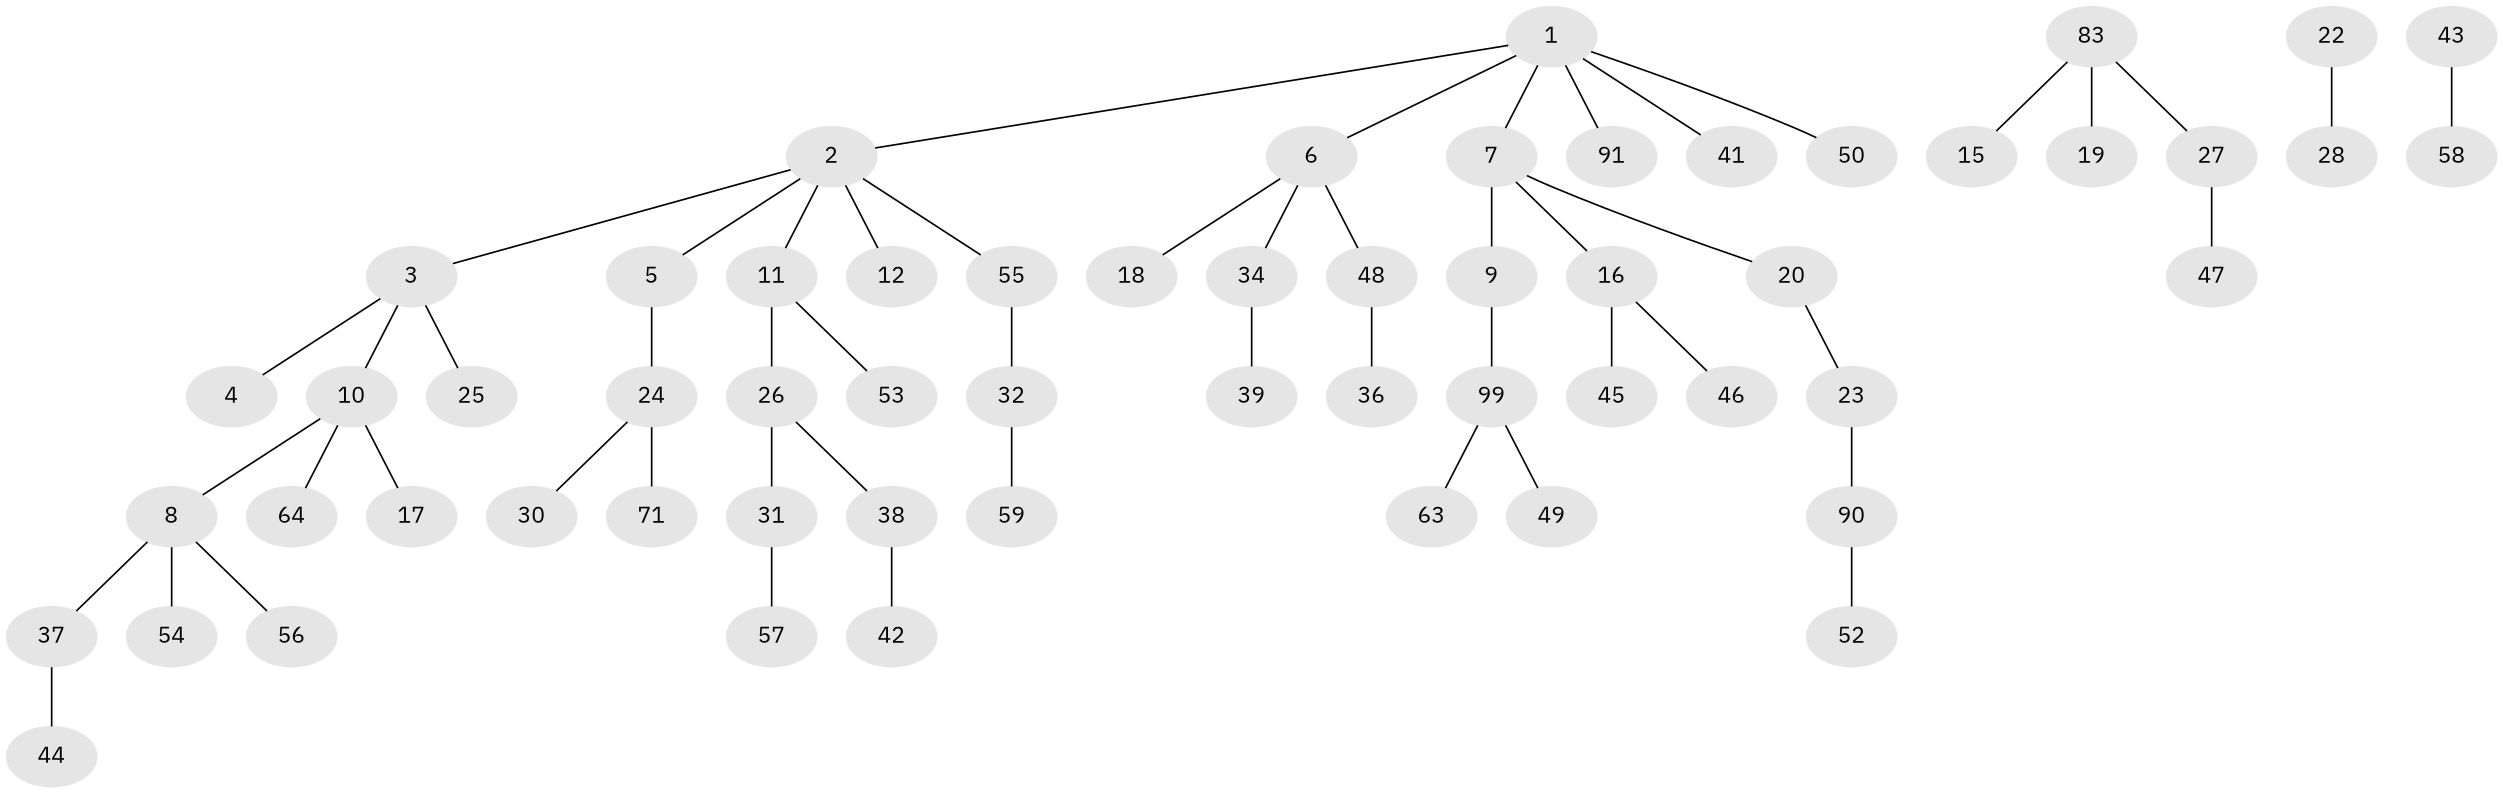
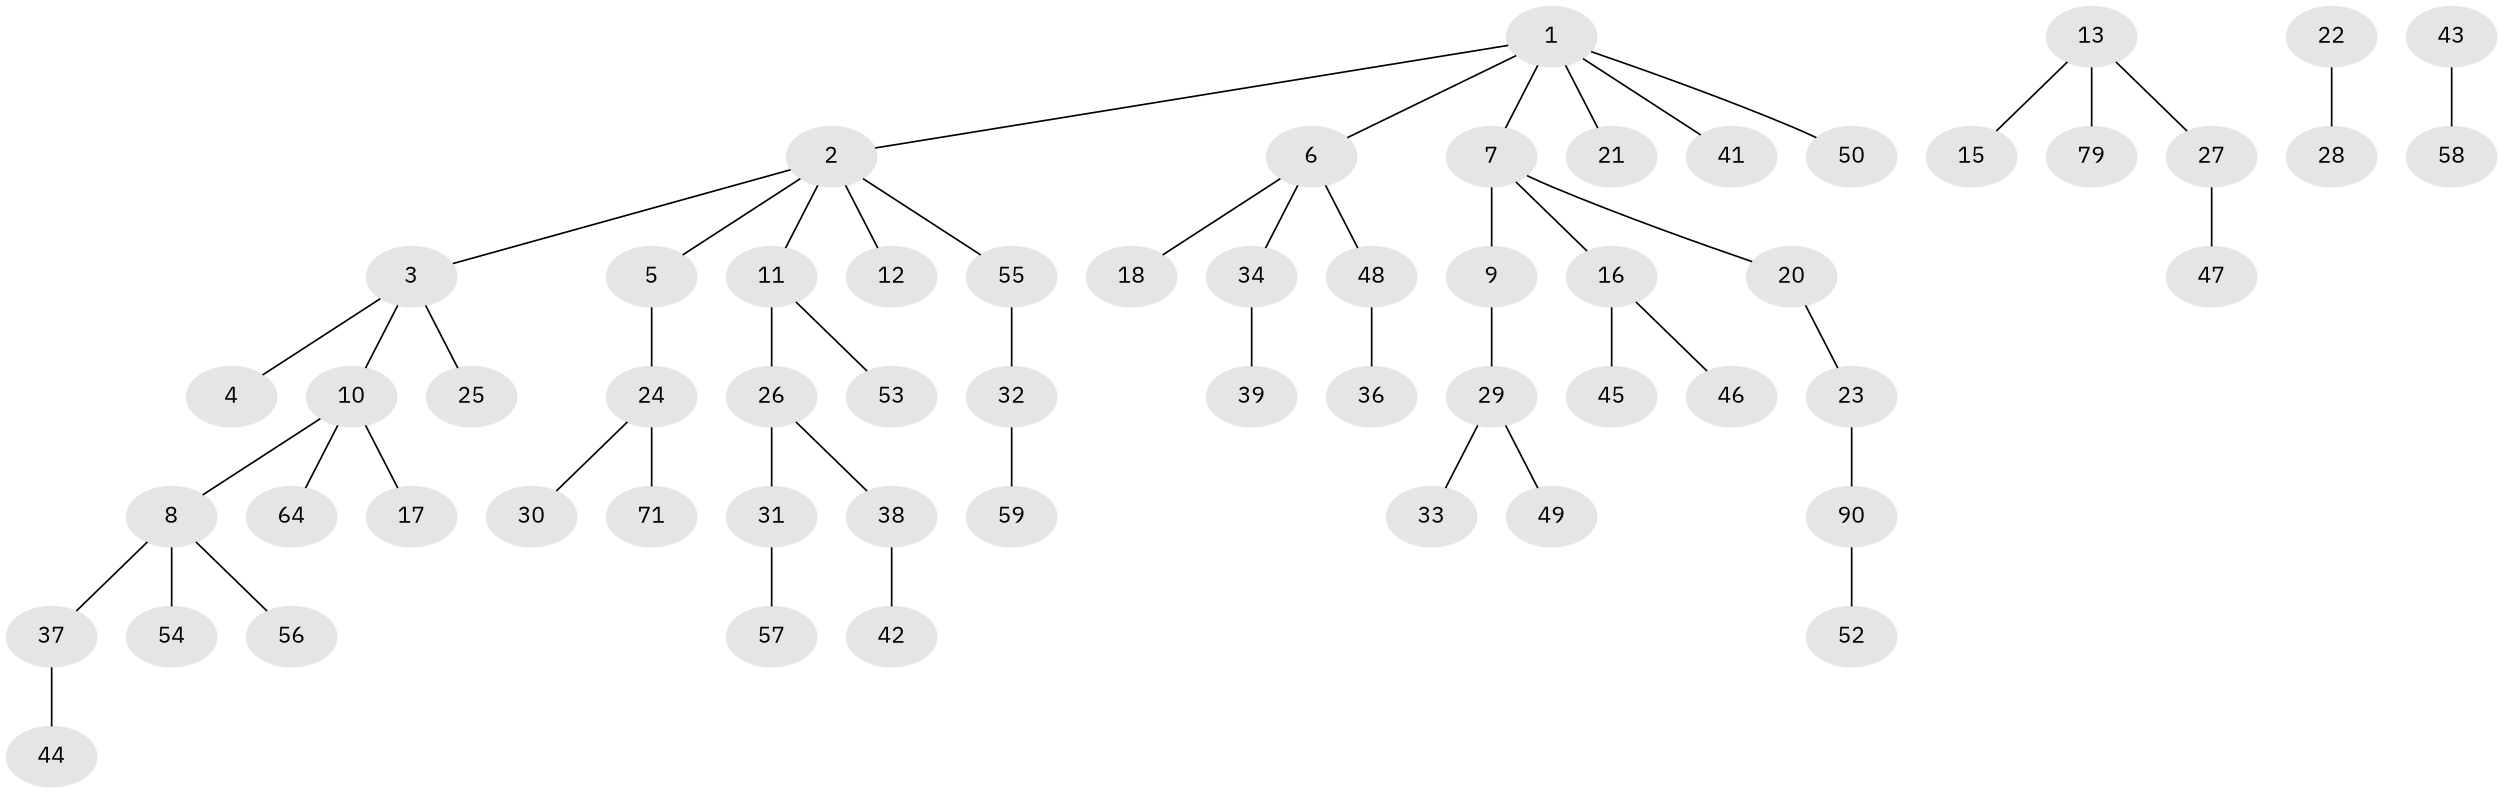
node "83": label "83" -> "13"
node "91": label "91" -> "21"
node "19": label "19" -> "79"
node "99": label "99" -> "29"
node "63": label "63" -> "33"
